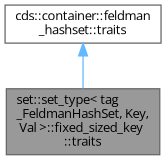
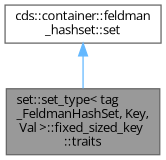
node "cds::container::feldman _hashset::traits": label "cds::container::feldman _hashset::traits" -> "cds::container::feldman _hashset::set"
